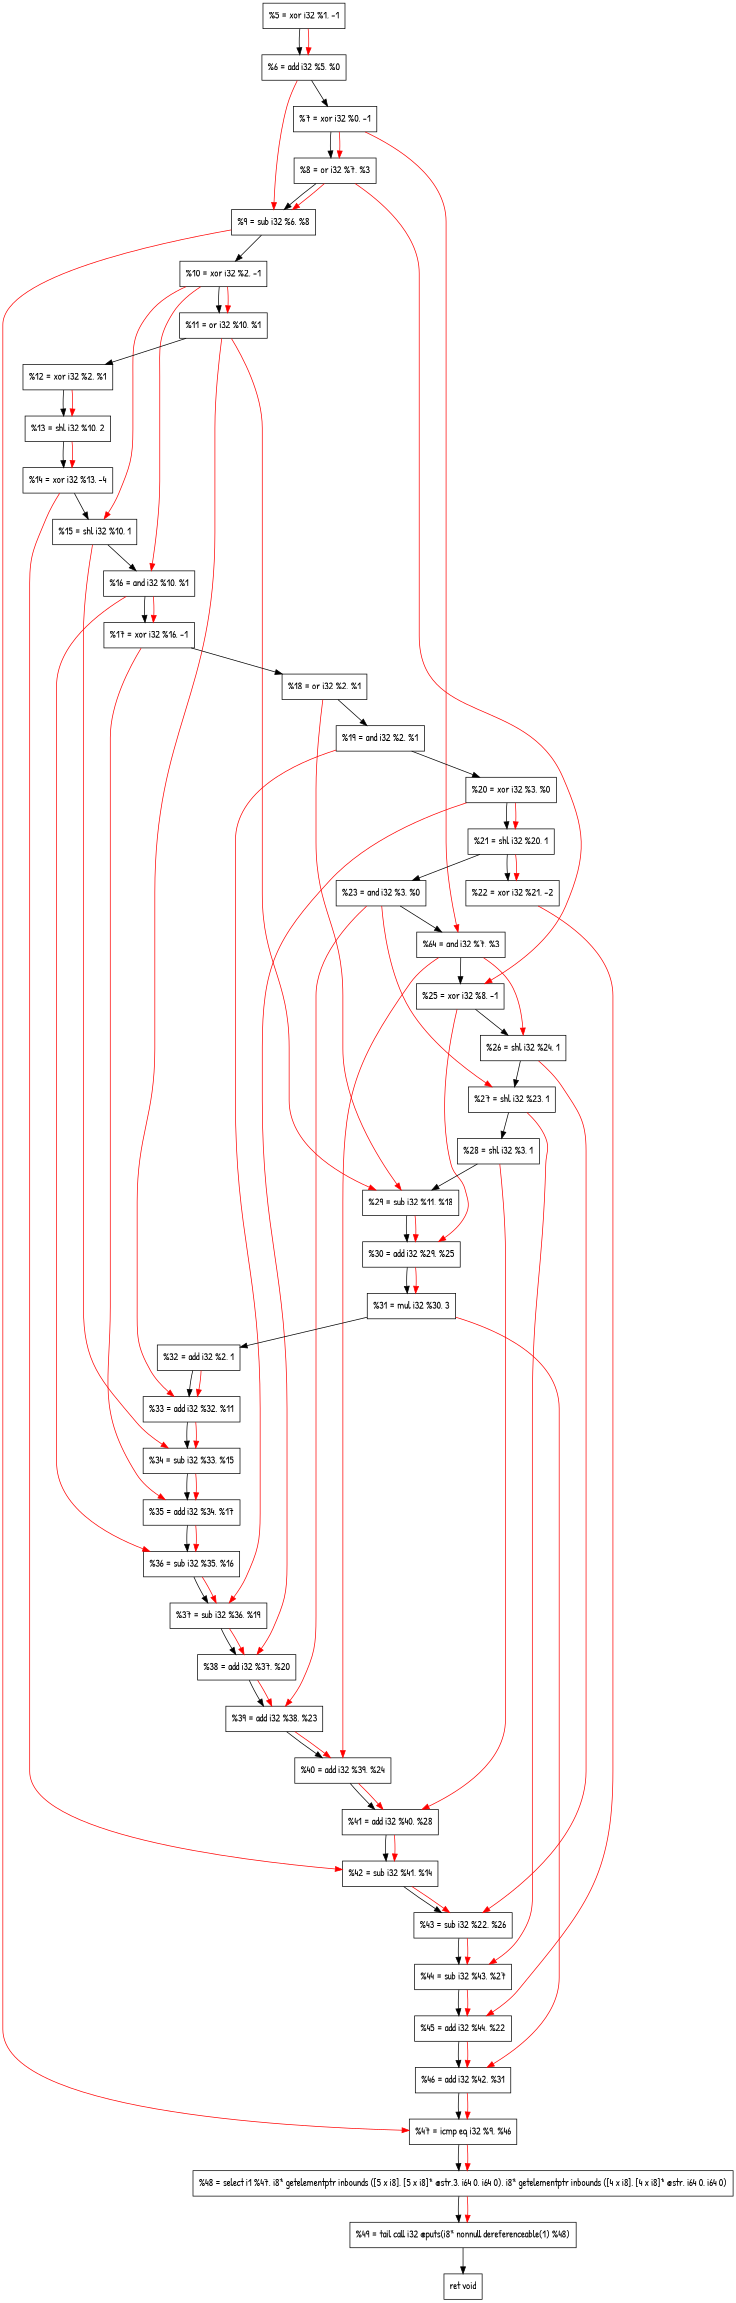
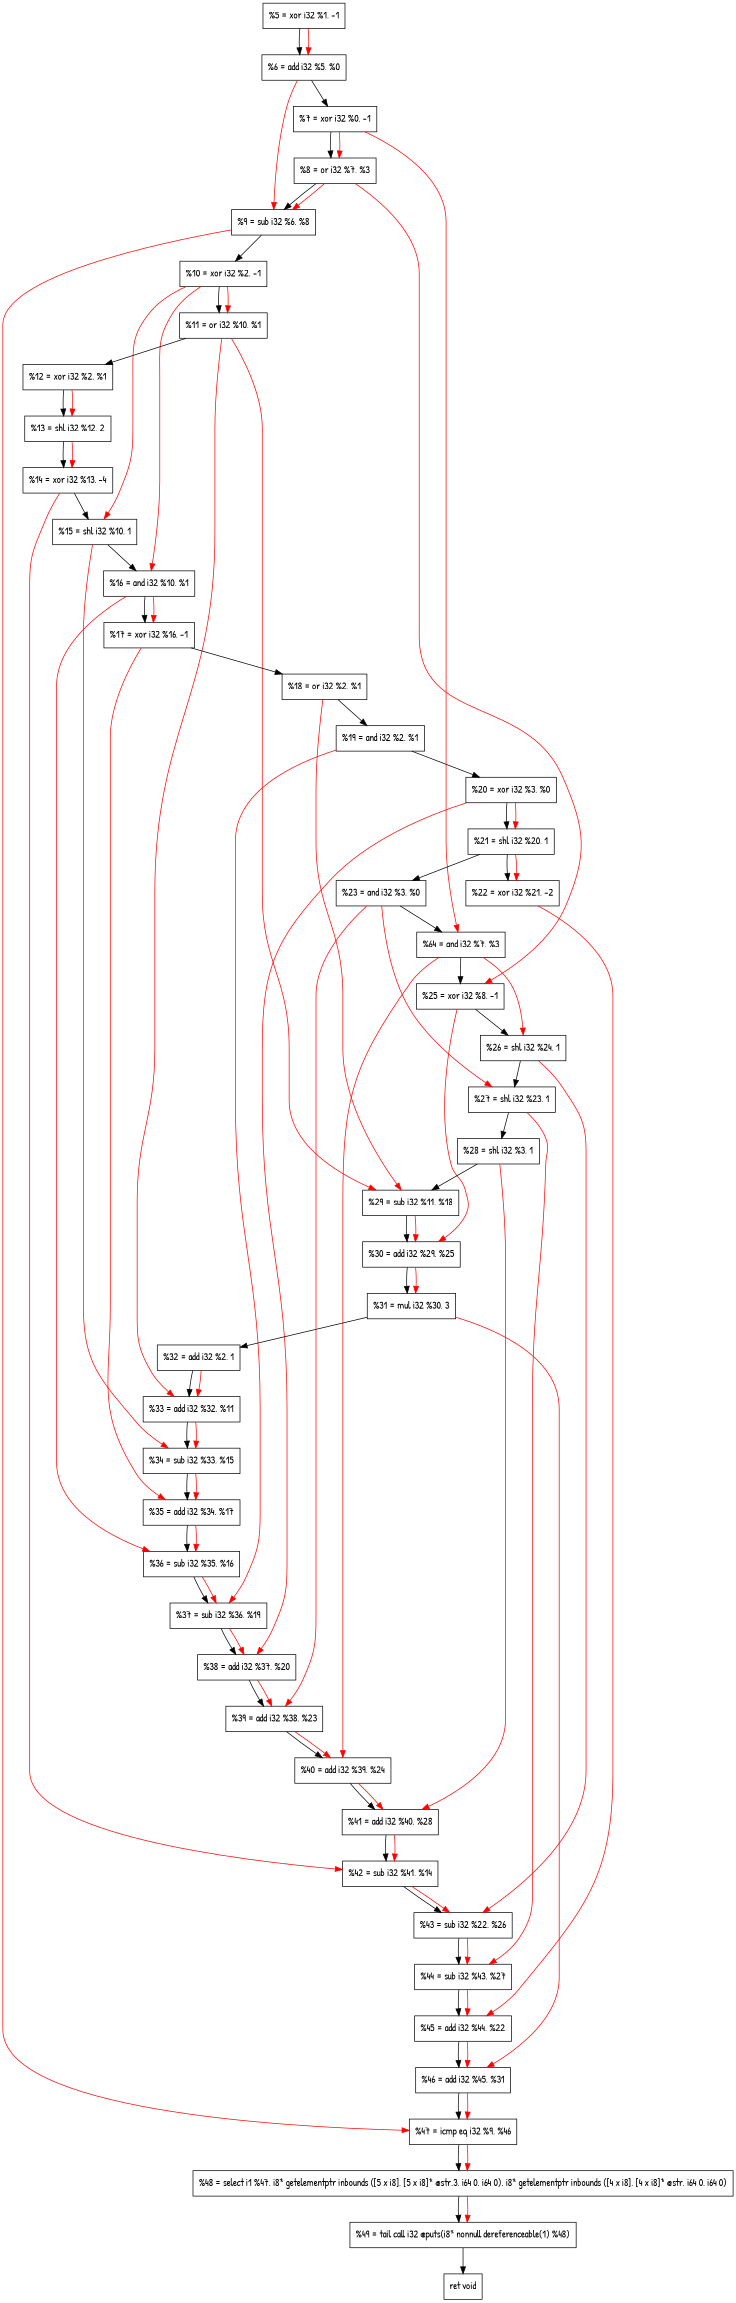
node "%13 = shl i32 %10, 2": label "%13 = shl i32 %10, 2" -> "%13 = shl i32 %12, 2"
node "%46 = add i32 %42, %31": label "%46 = add i32 %42, %31" -> "%46 = add i32 %45, %31"
